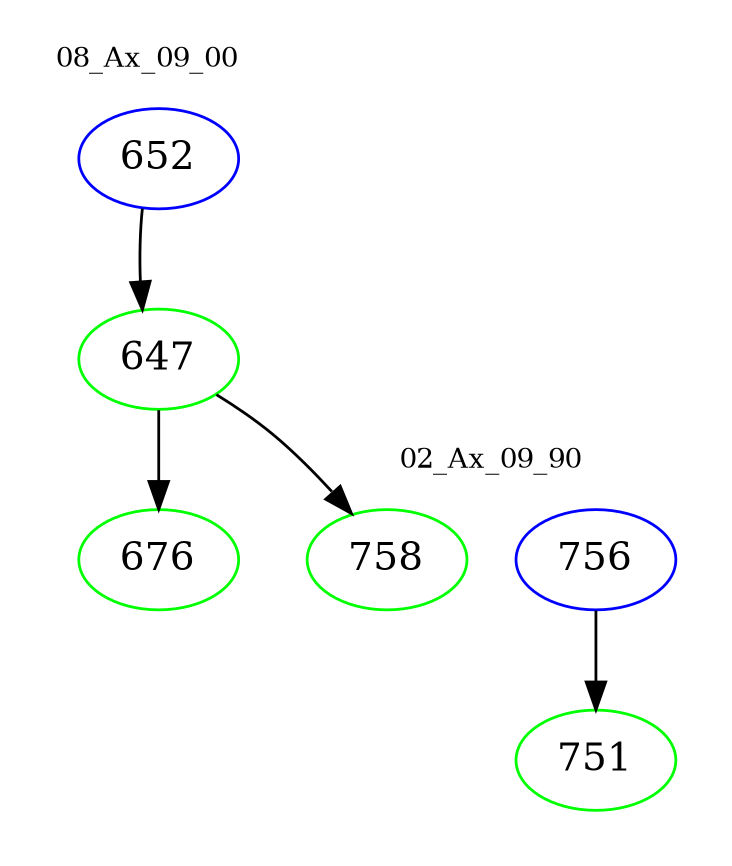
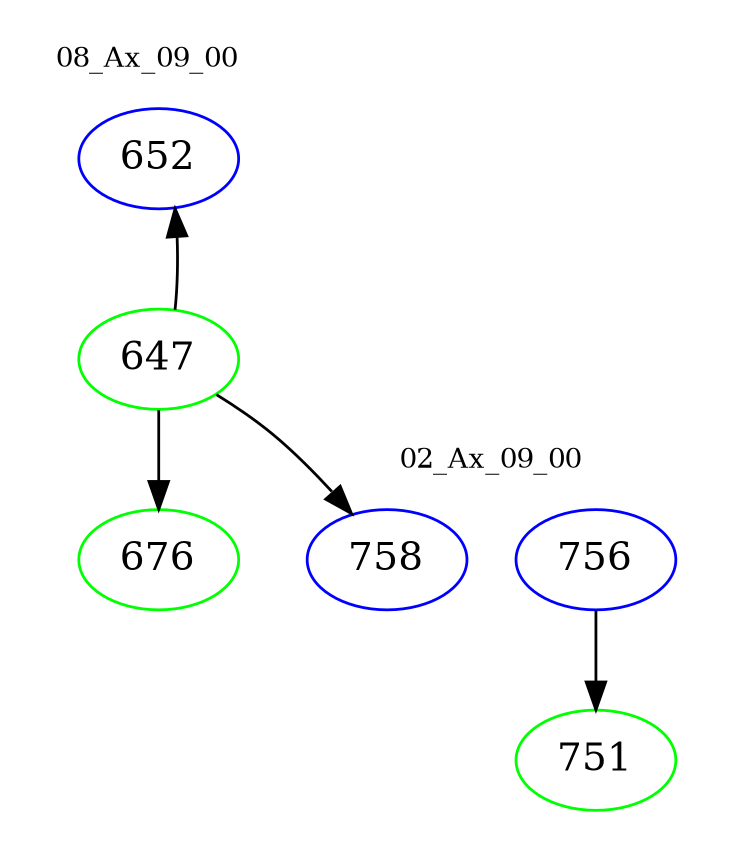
edge "652" -> "647": reversed
cluster "02_Ax_09_90": label "02_Ax_09_90" -> "02_Ax_09_00"
node "758": color green -> blue
